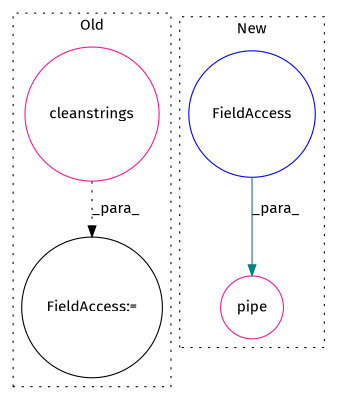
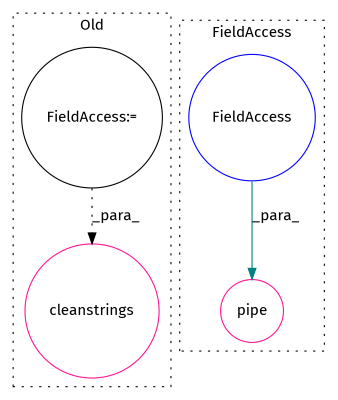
cluster "New": label "New" -> "FieldAccess"
edge "cleanstrings" -> "FieldAccess:=": reversed
